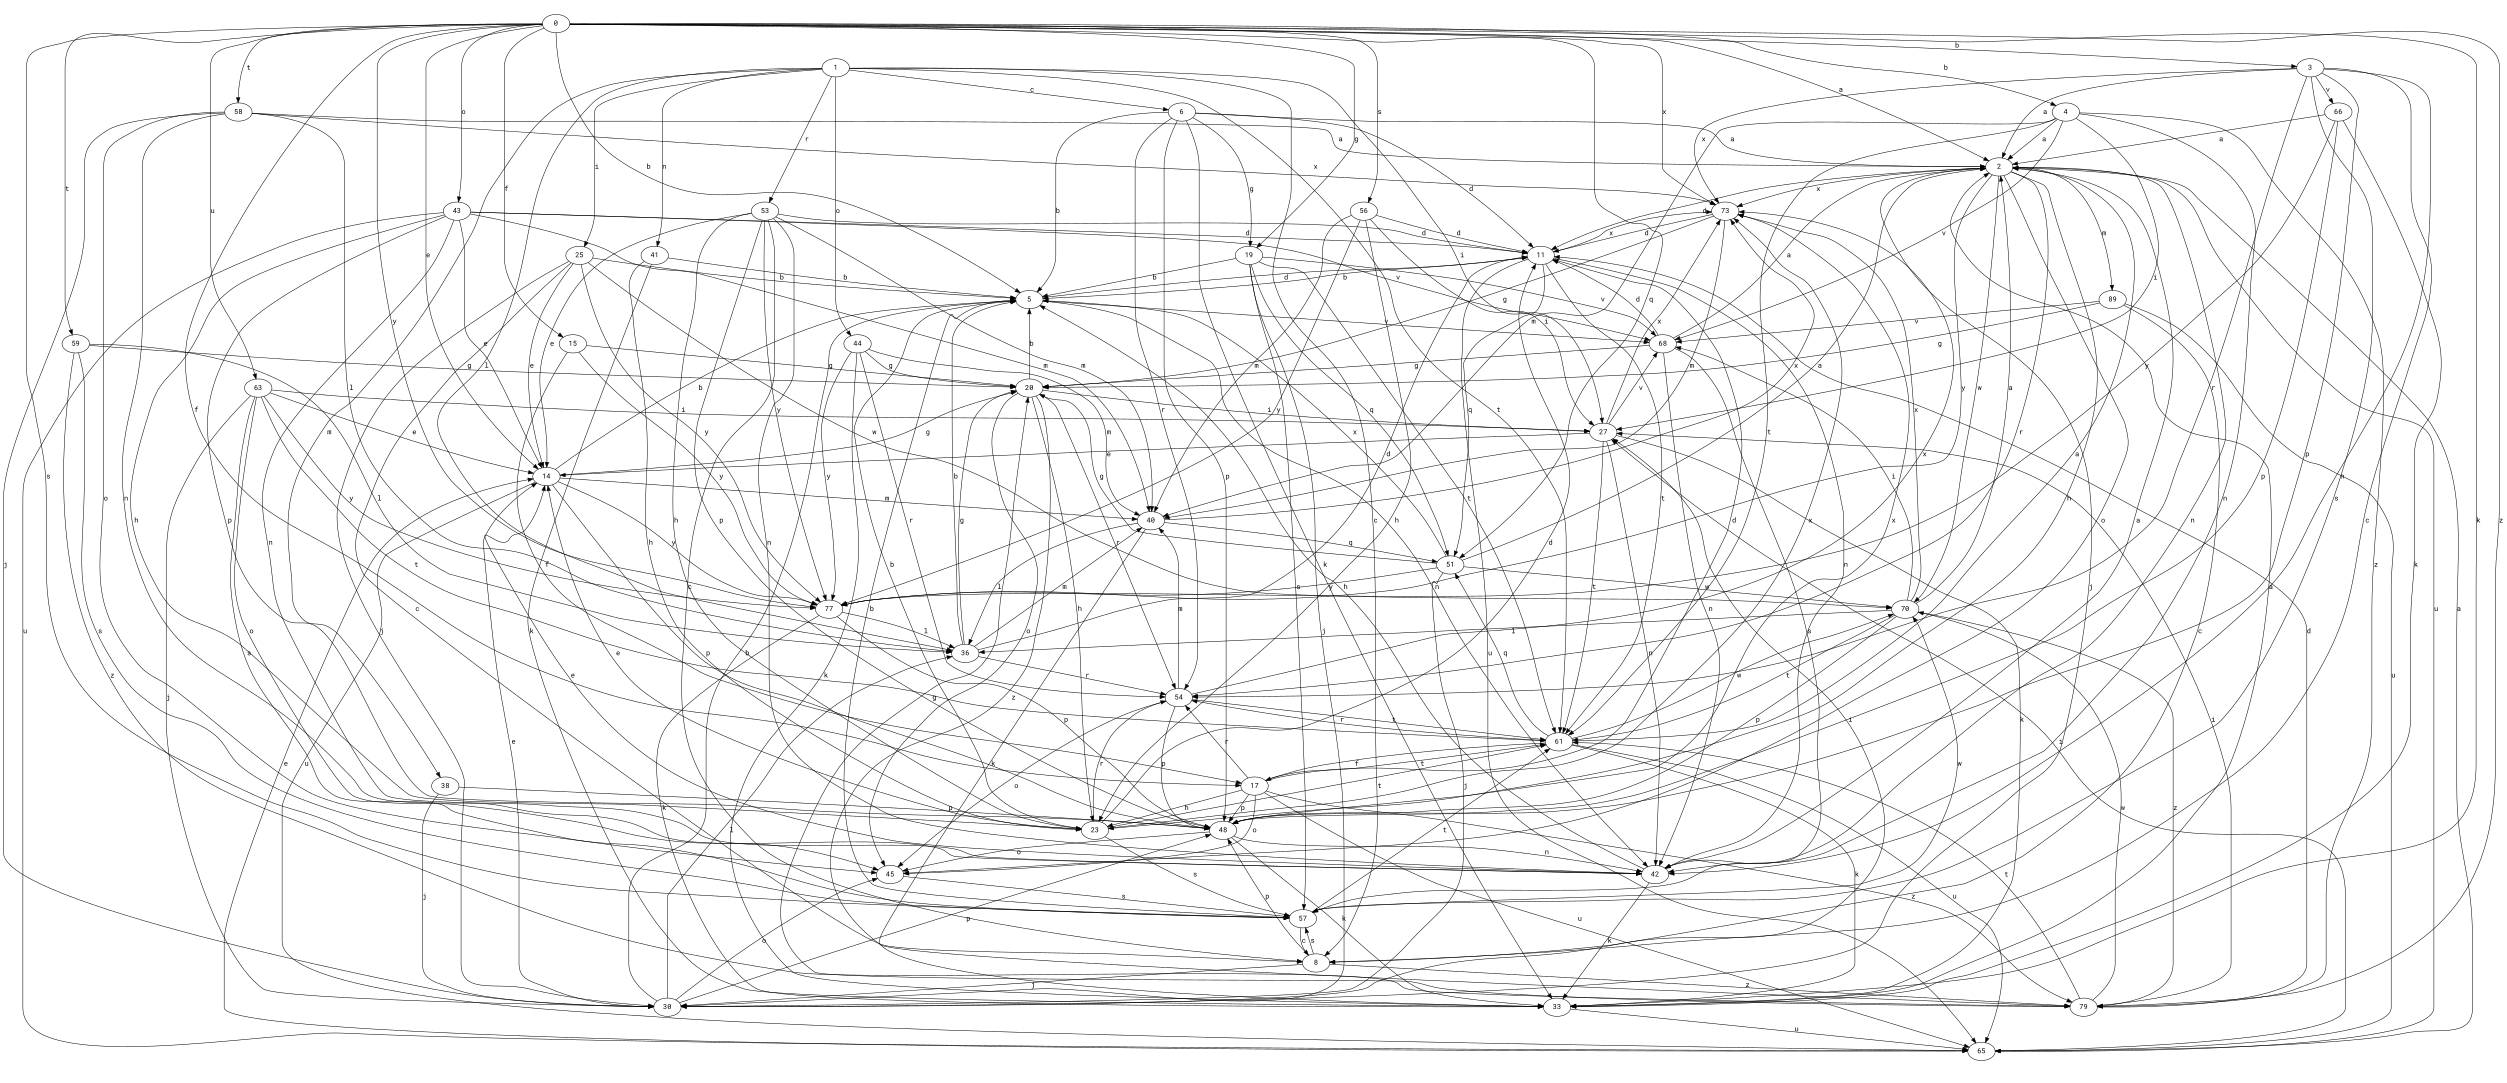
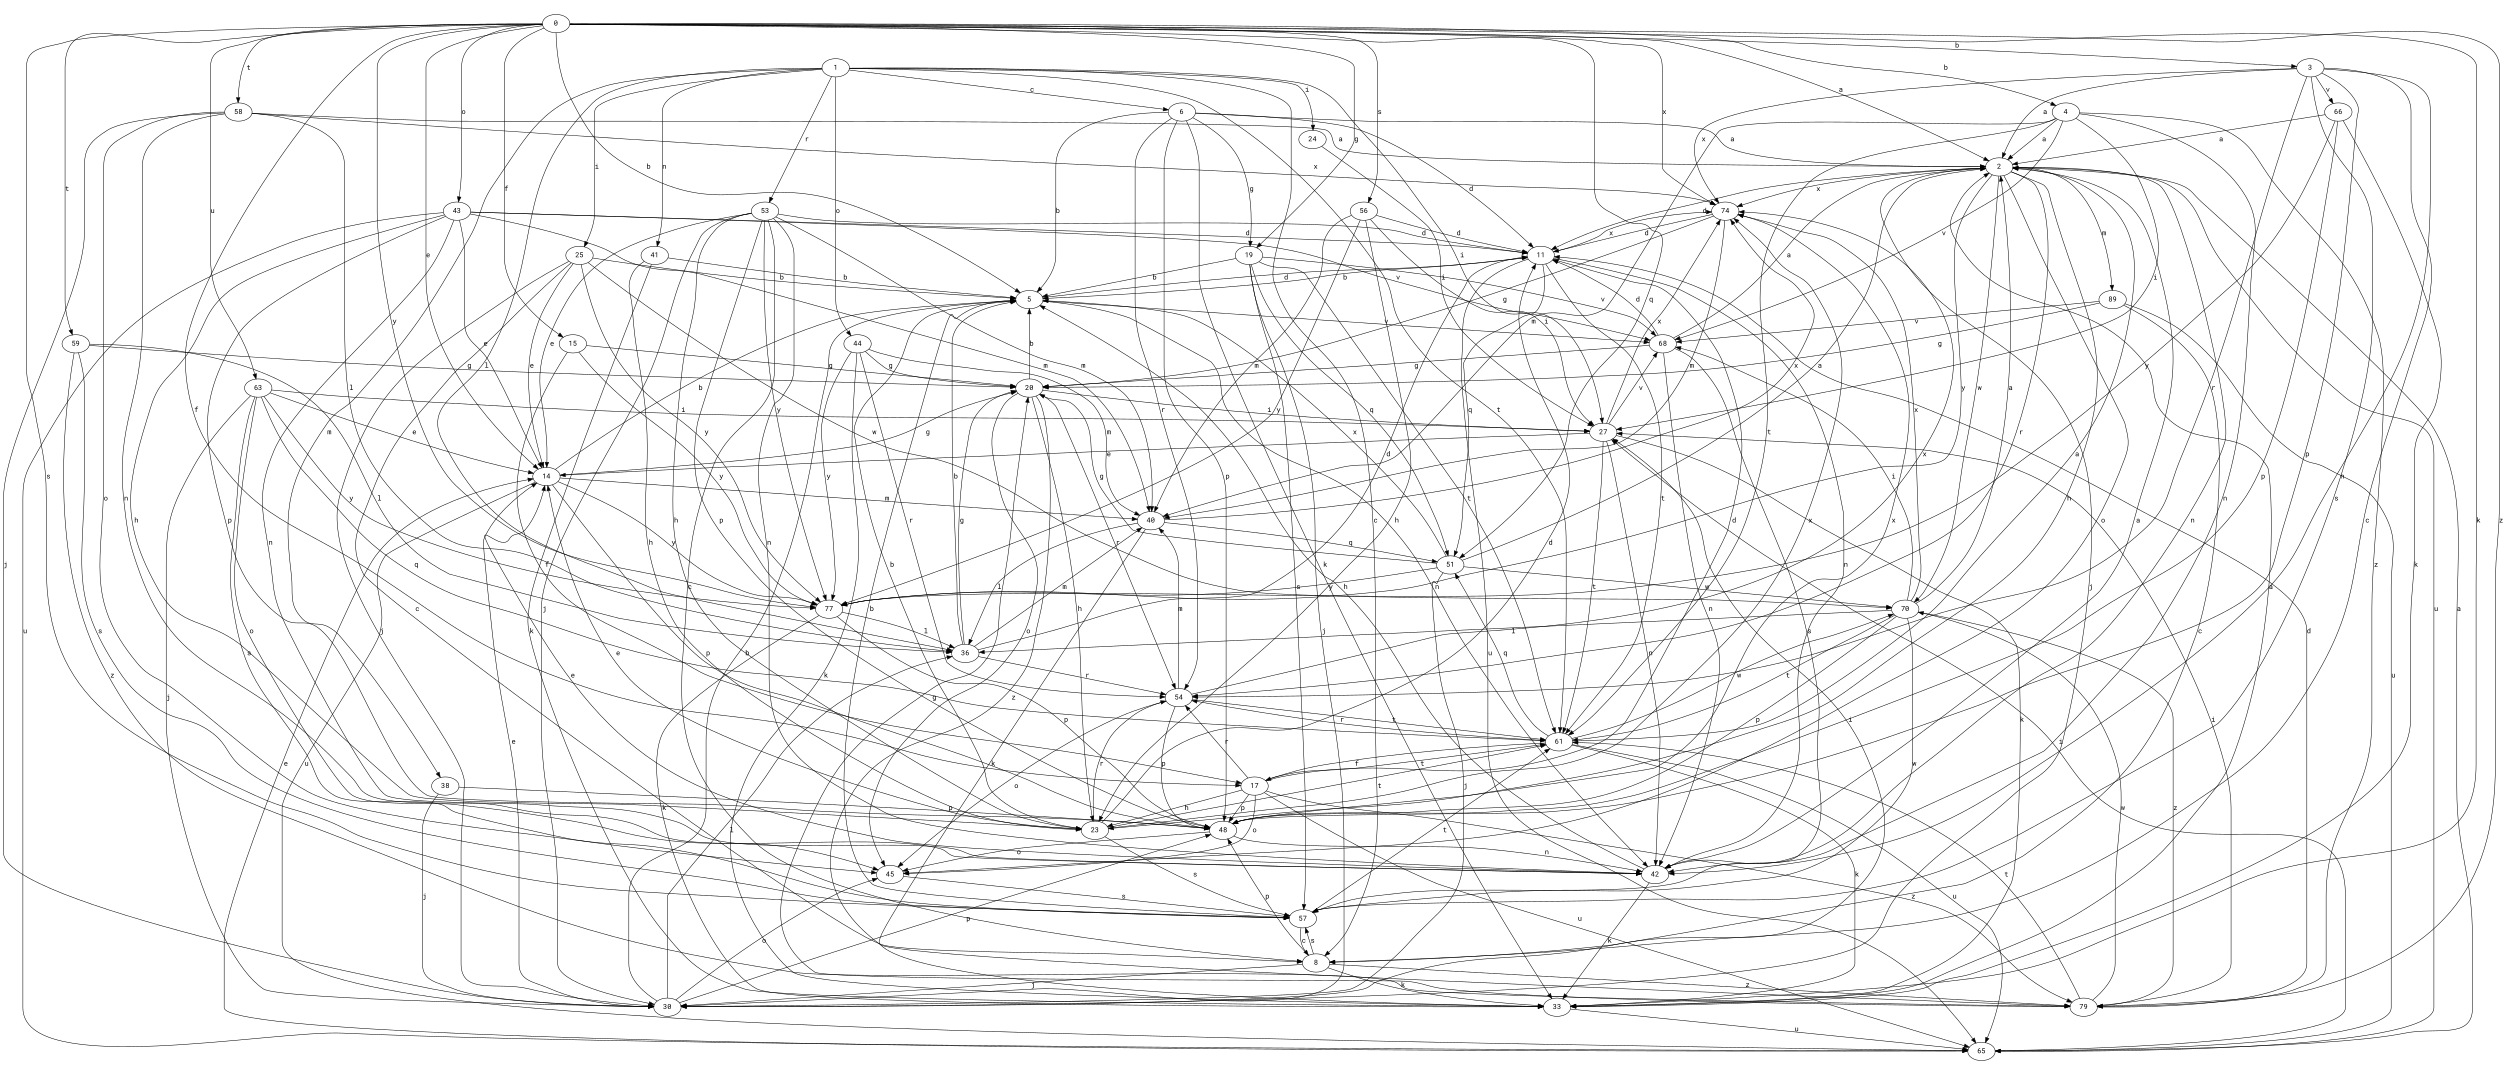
node "24": added
node "73": label "73" -> "74"
edge "63" -> "61": label "t" -> "q"
edge "53" -> "30": added, label "j"
edge "57" -> "70": reversed
edge "48" -> "33": now "8" -> "33"
